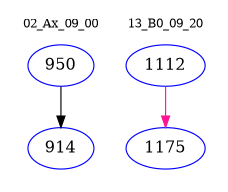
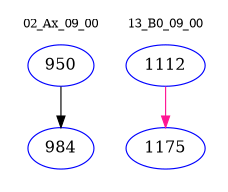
cluster "13_B0_09_20": label "13_B0_09_20" -> "13_B0_09_00"
node "914": label "914" -> "984"
